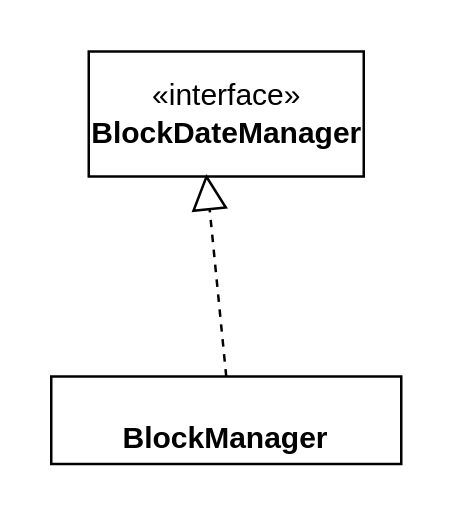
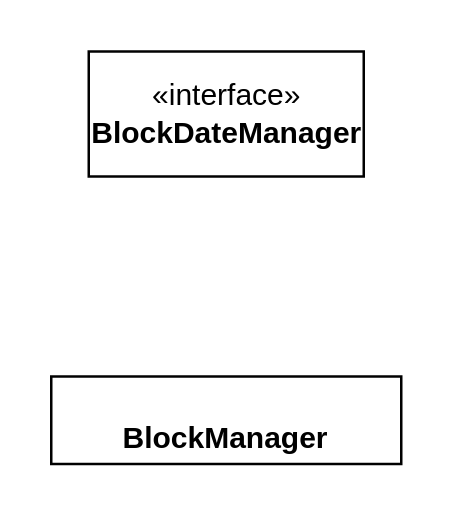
edge "BlockManager" -> "«interface» BlockDateManager": removed
